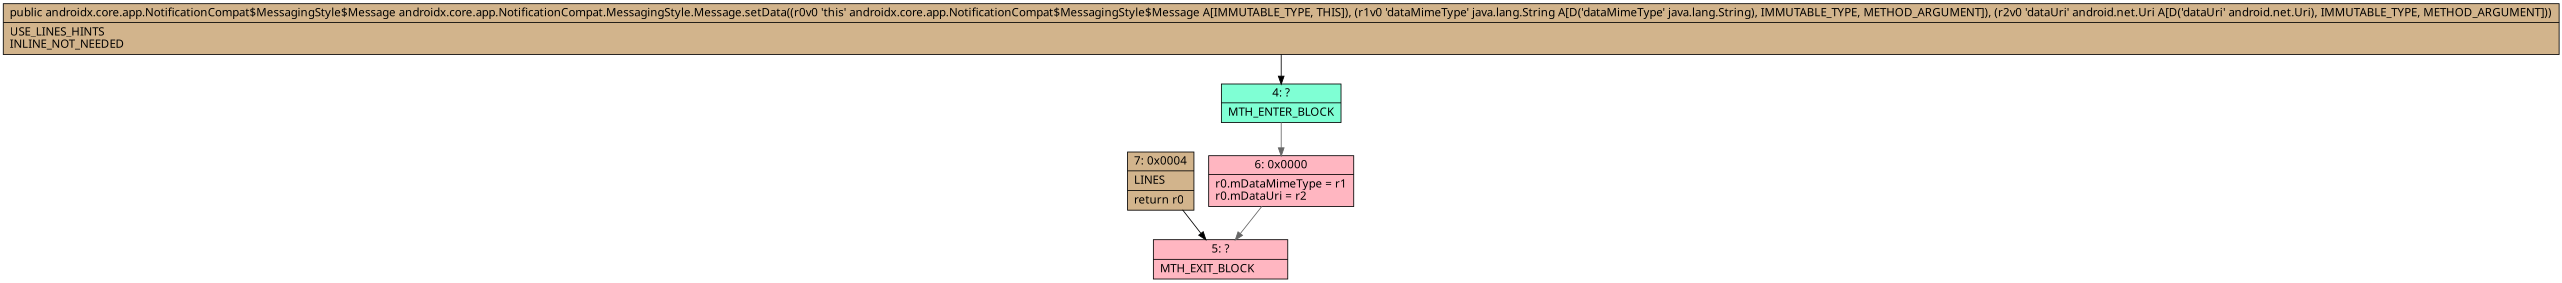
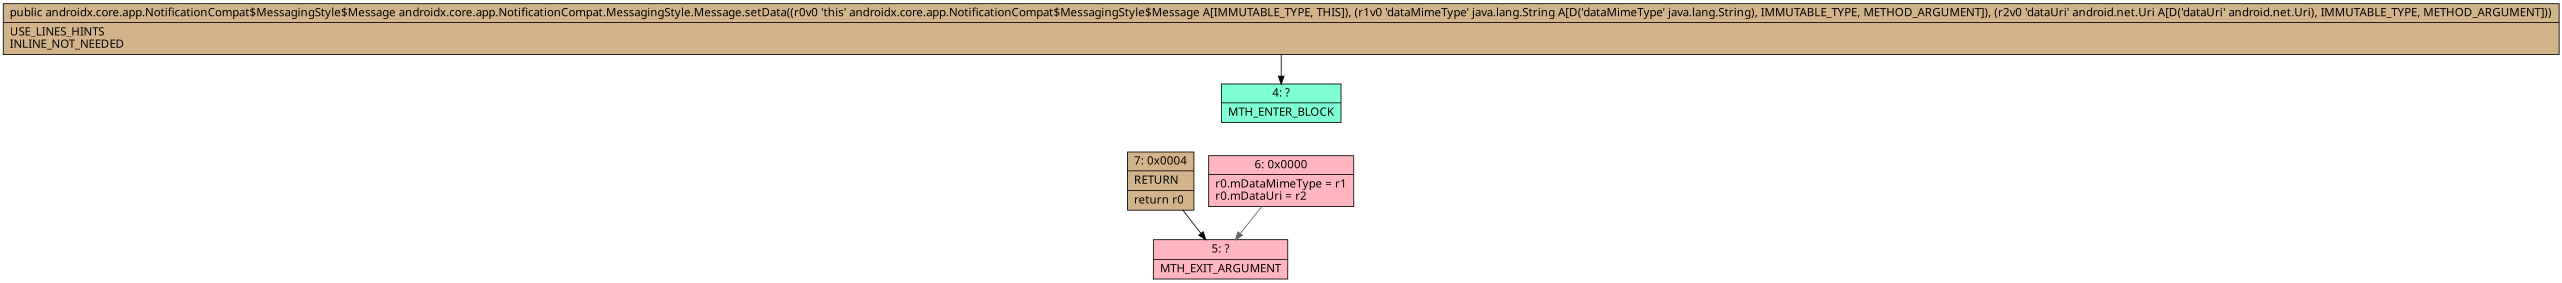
edge "4: ?" -> "6: 0x0000": removed
node "7: 0x0004": text "LINES" -> "RETURN"
node "5: ?": text "MTH_EXIT_BLOCK" -> "MTH_EXIT_ARGUMENT"
